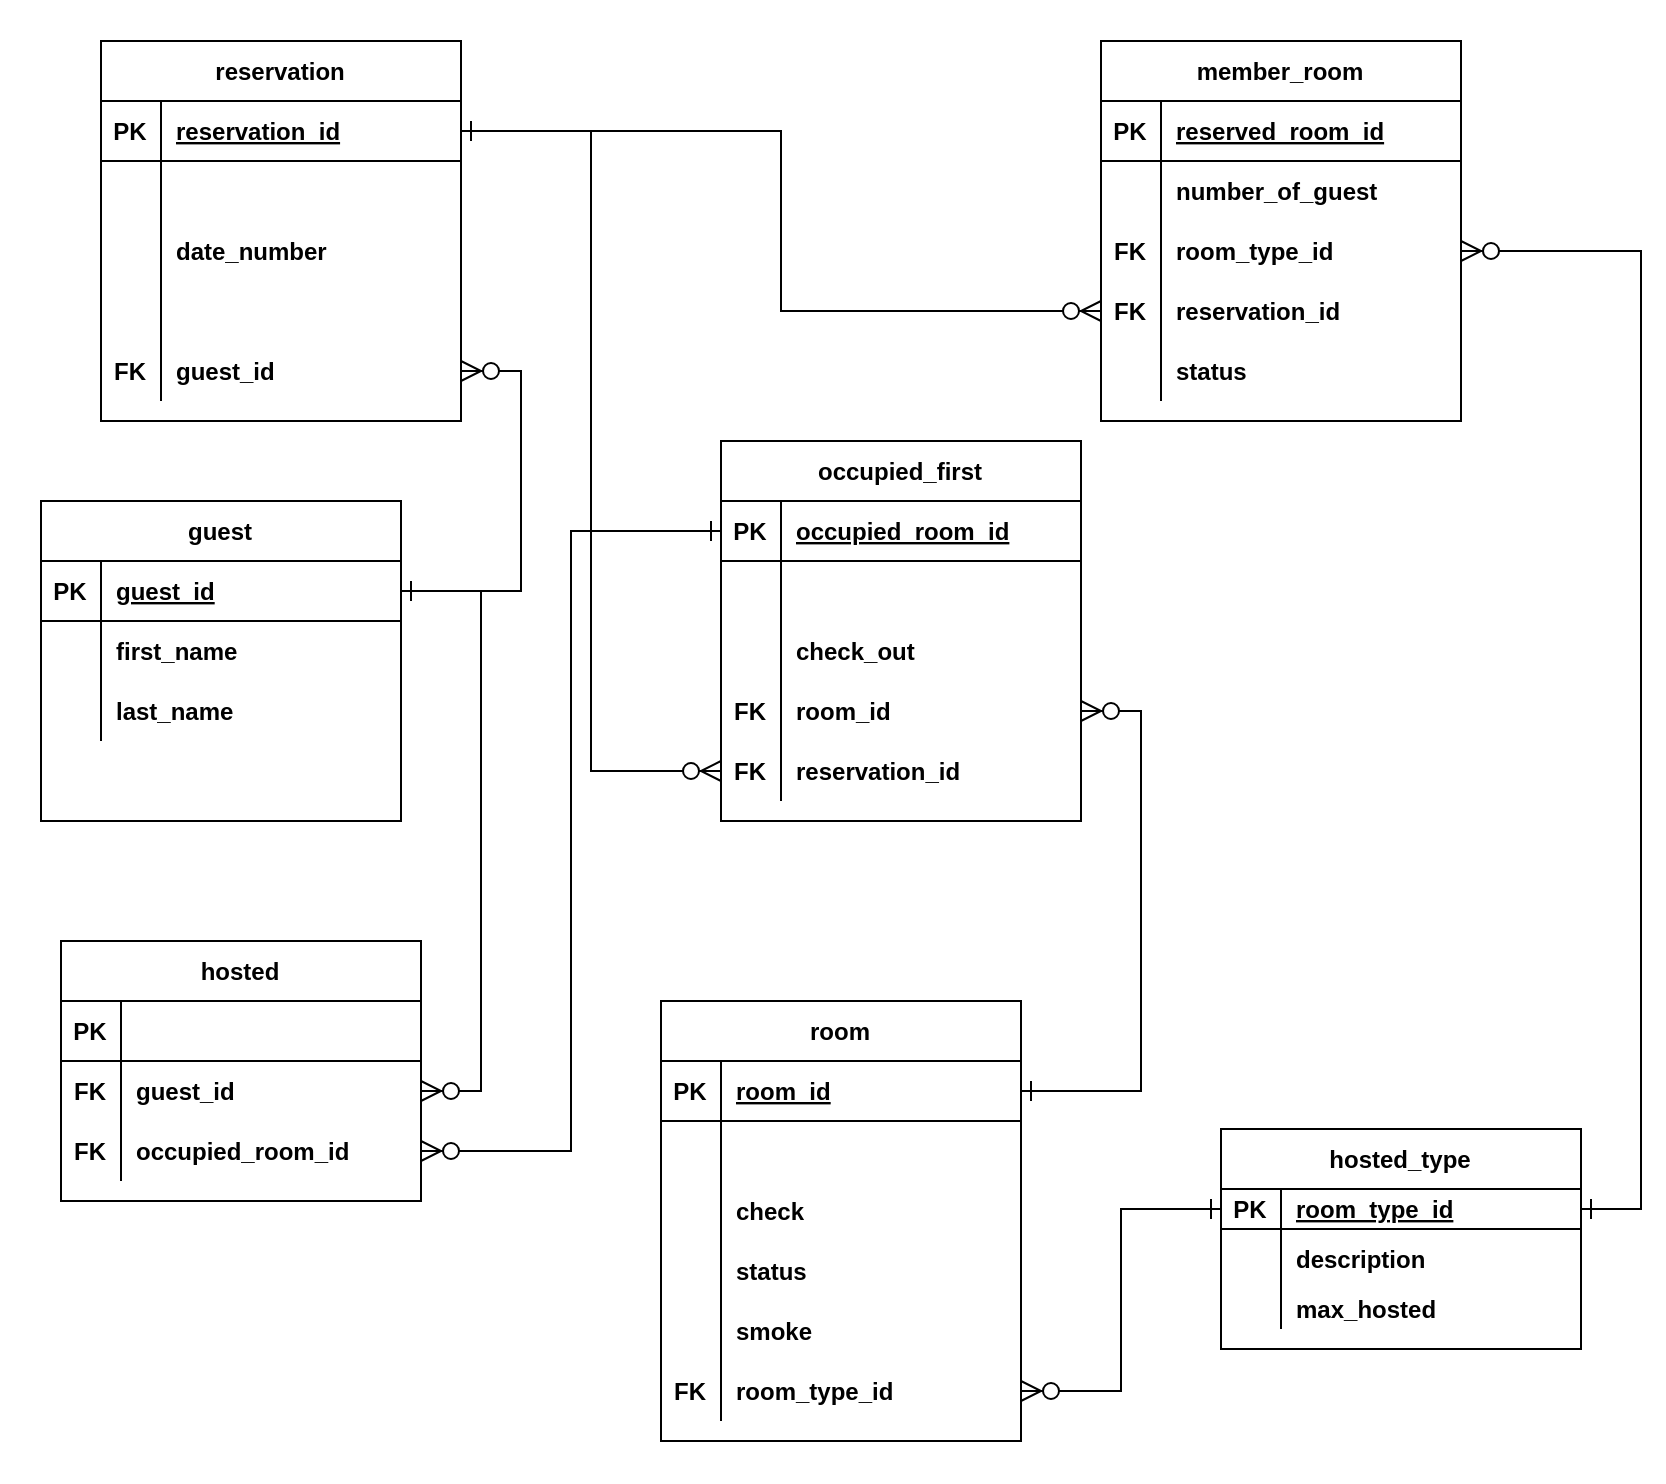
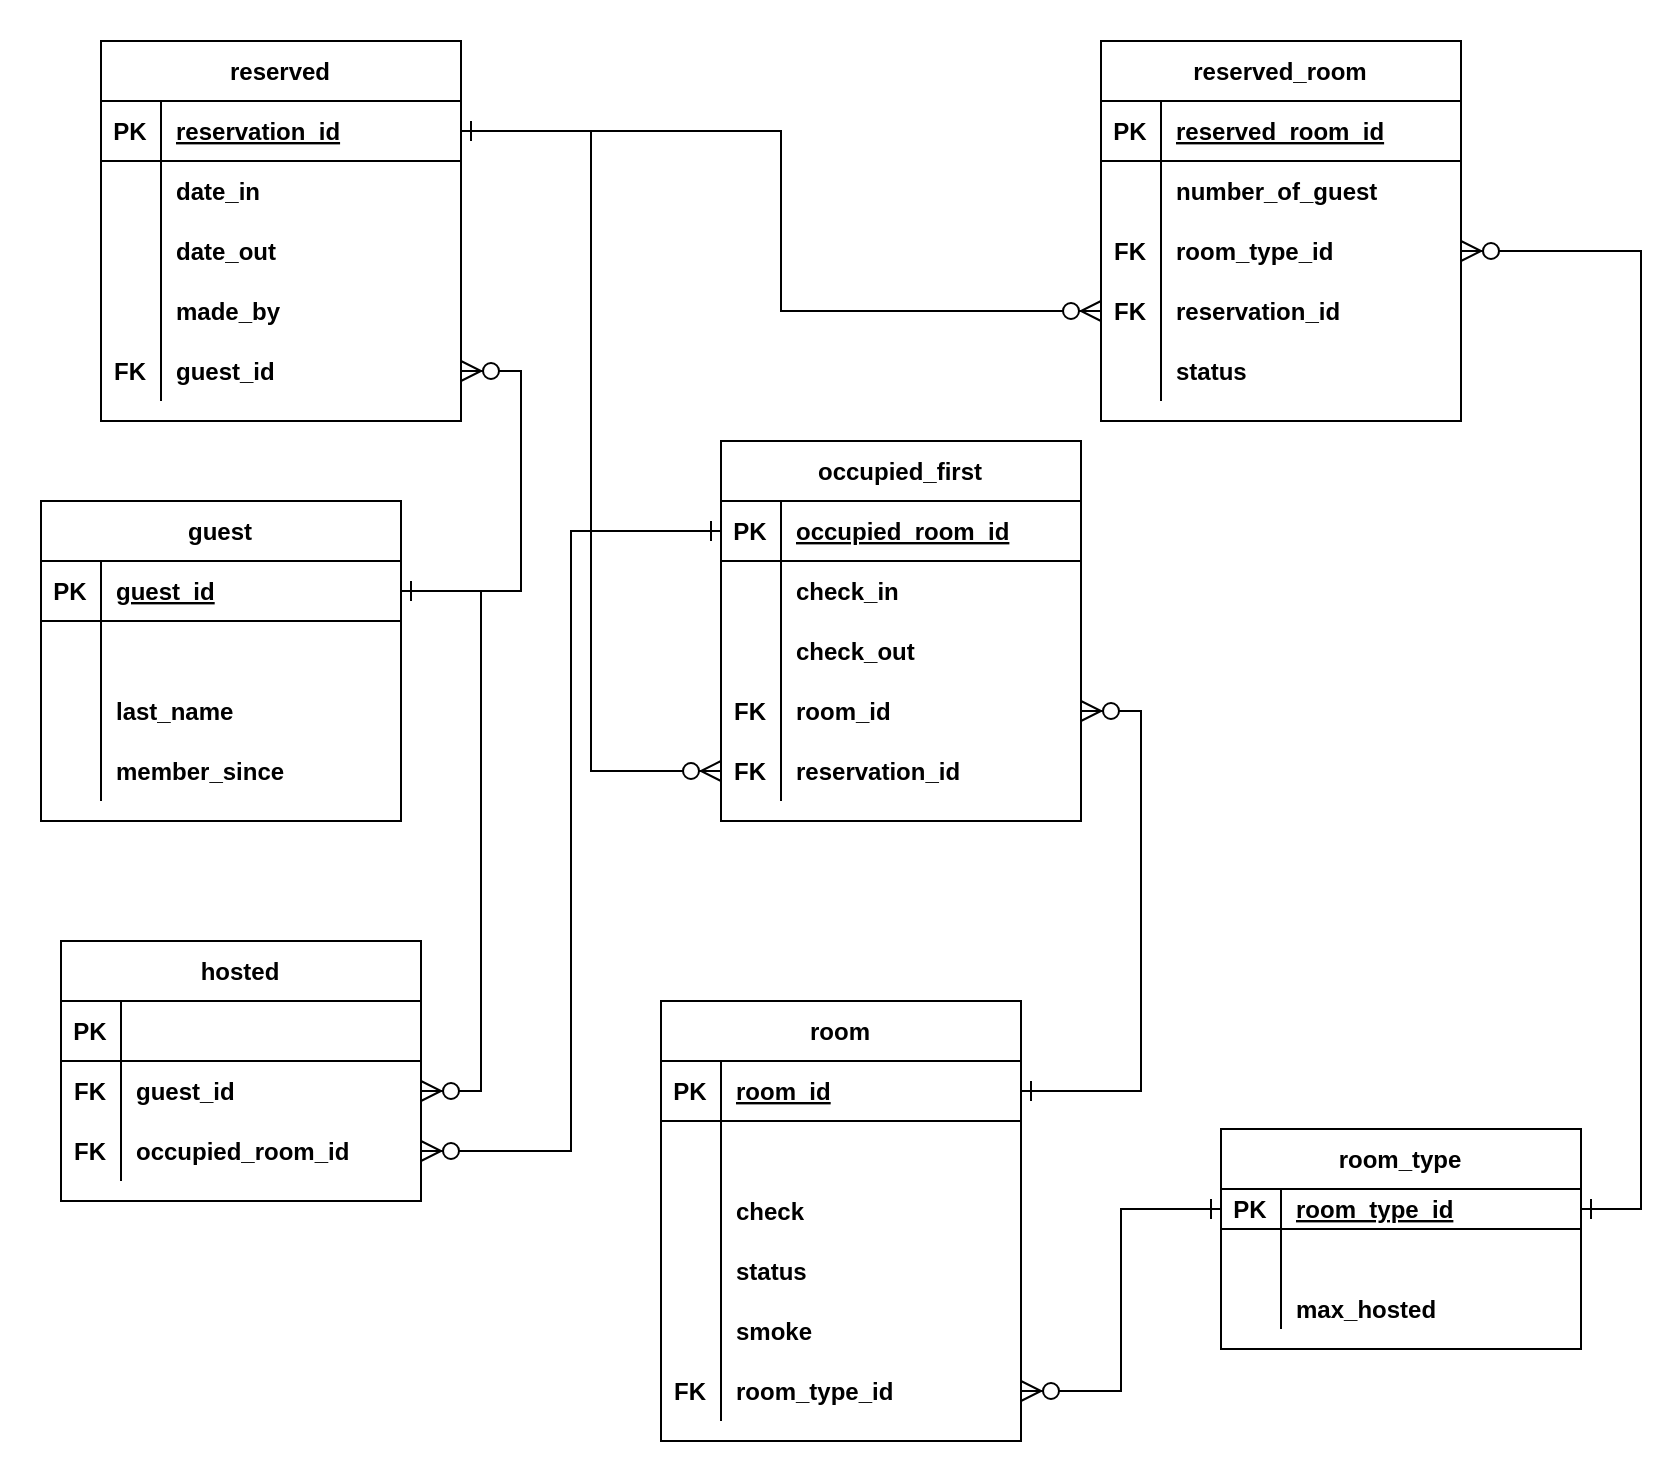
node "reservation": label "reservation" -> "reserved"
node "member_room": label "member_room" -> "reserved_room"
node "date_in": added
node "date_number": label "date_number" -> "date_out"
node "made_by": added
node "check_in": added
node "first_name": removed
node "member_since": added
node "hosted_type": label "hosted_type" -> "room_type"
node "description": removed
